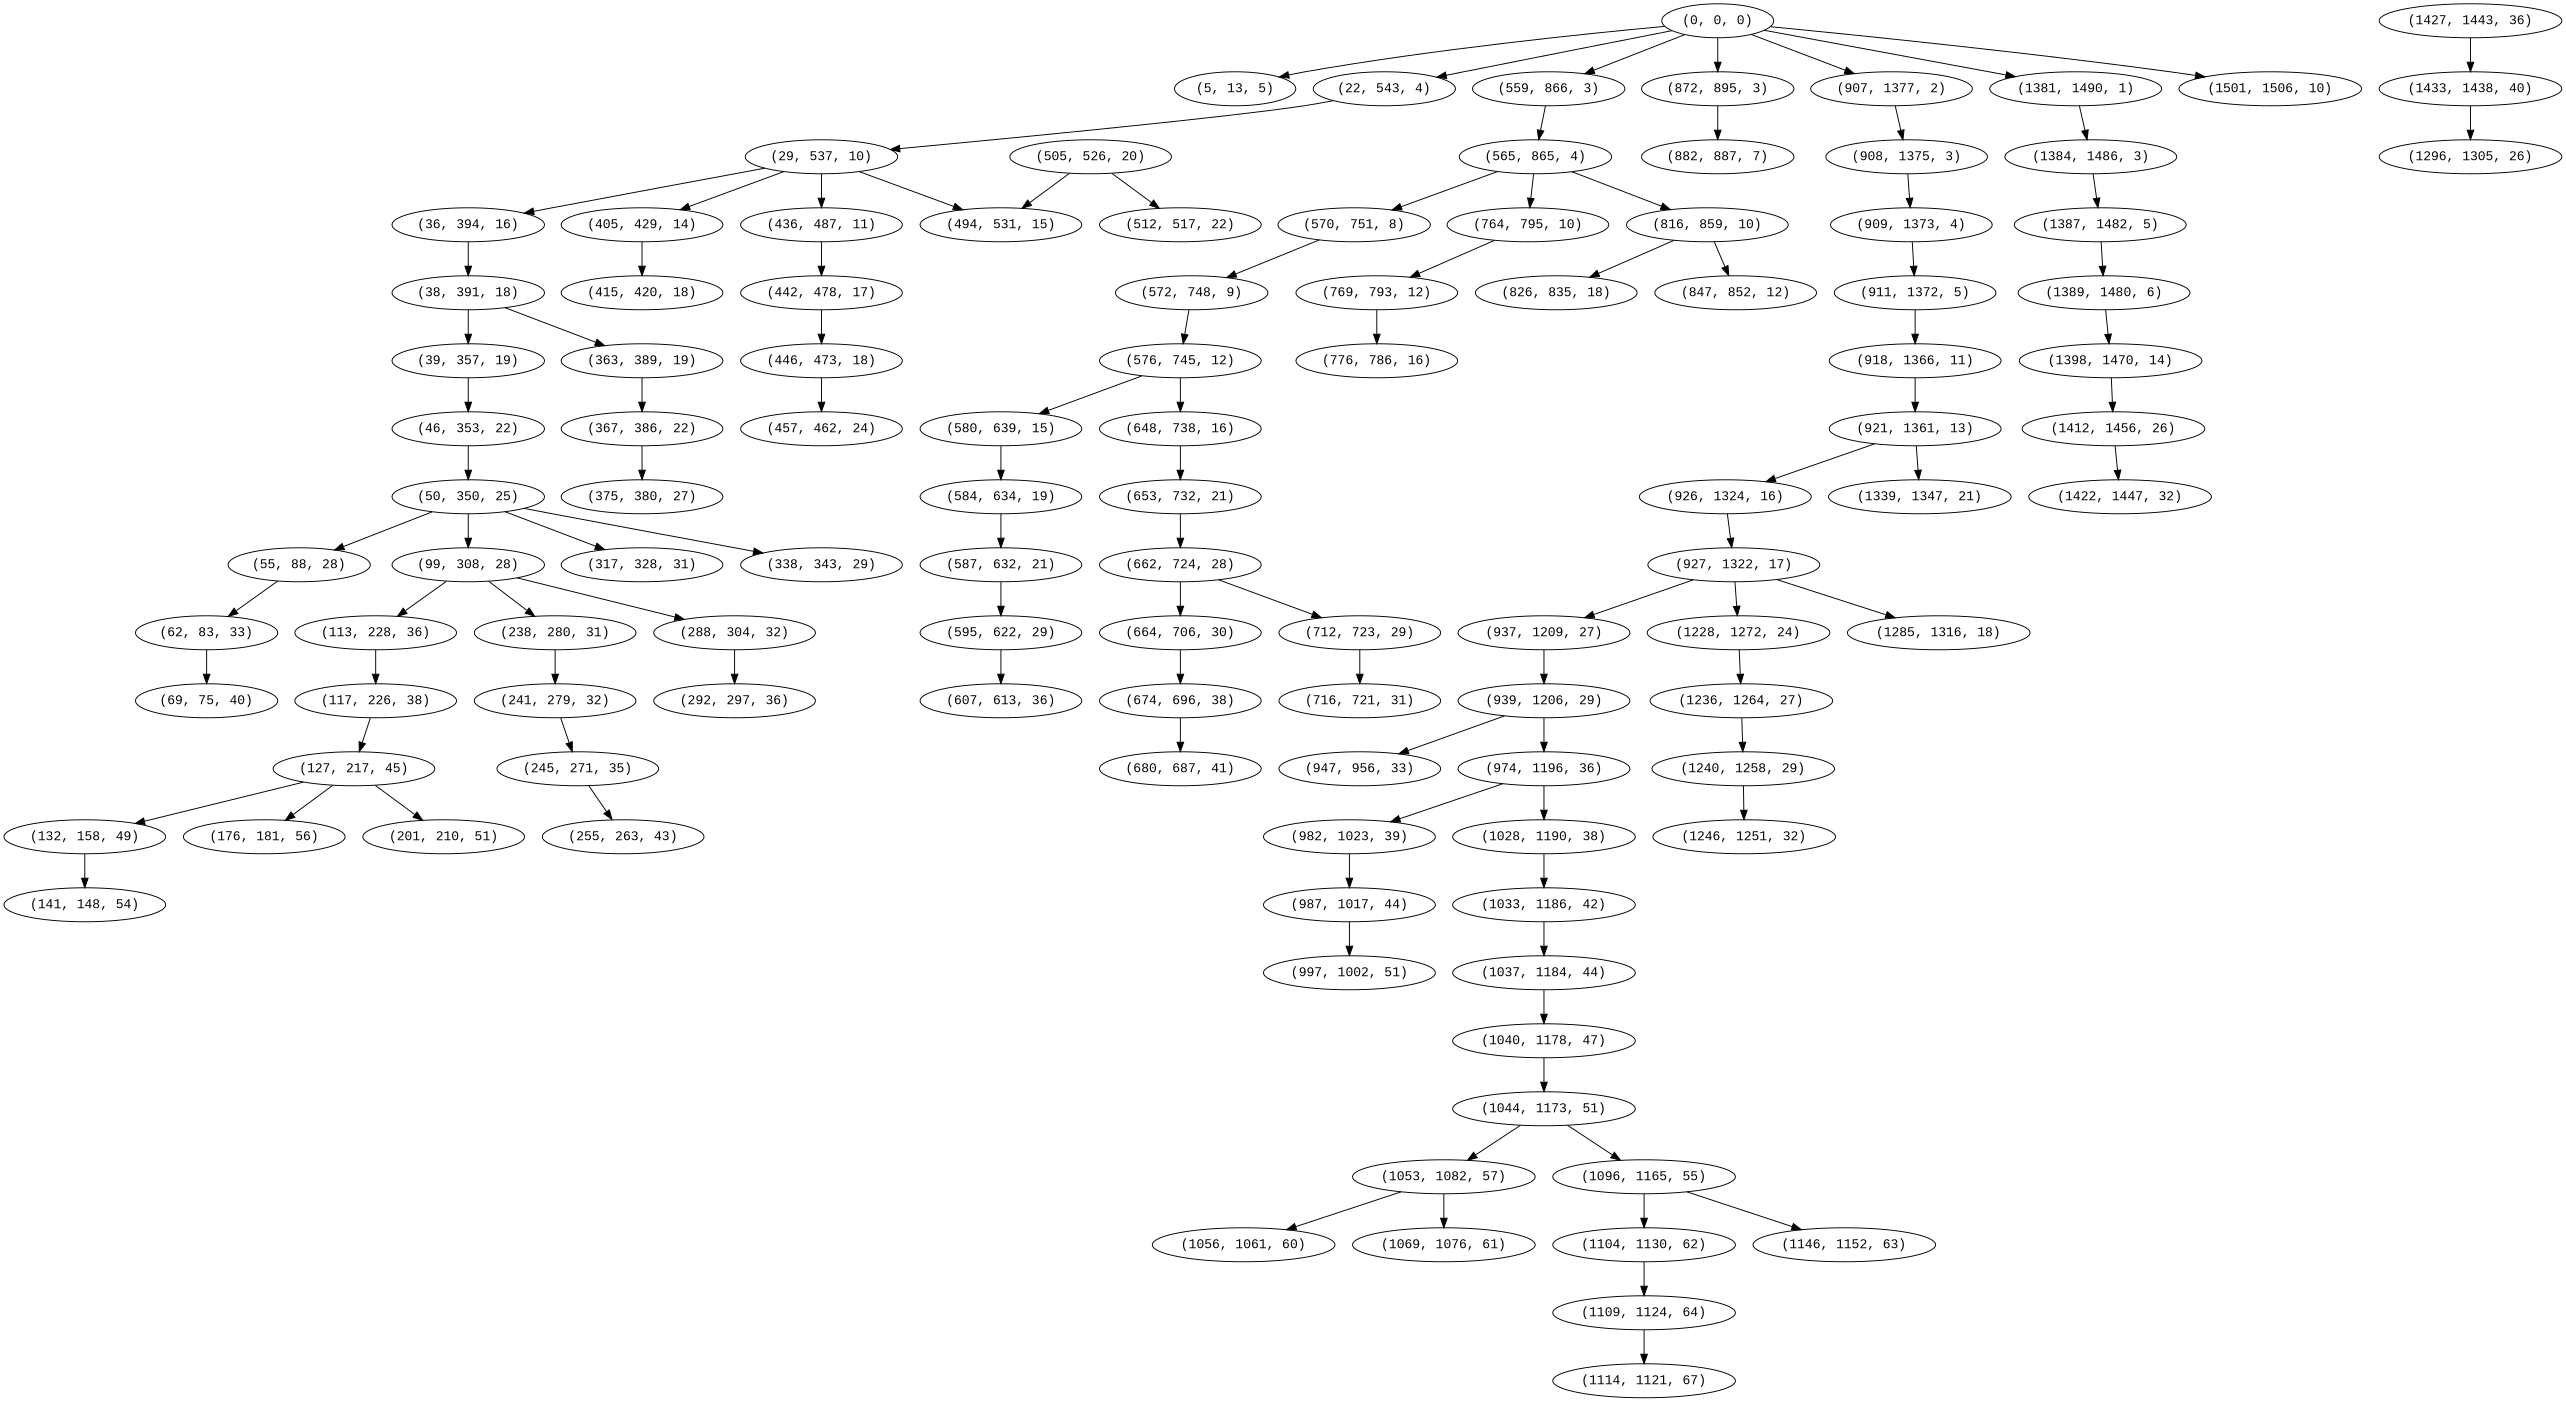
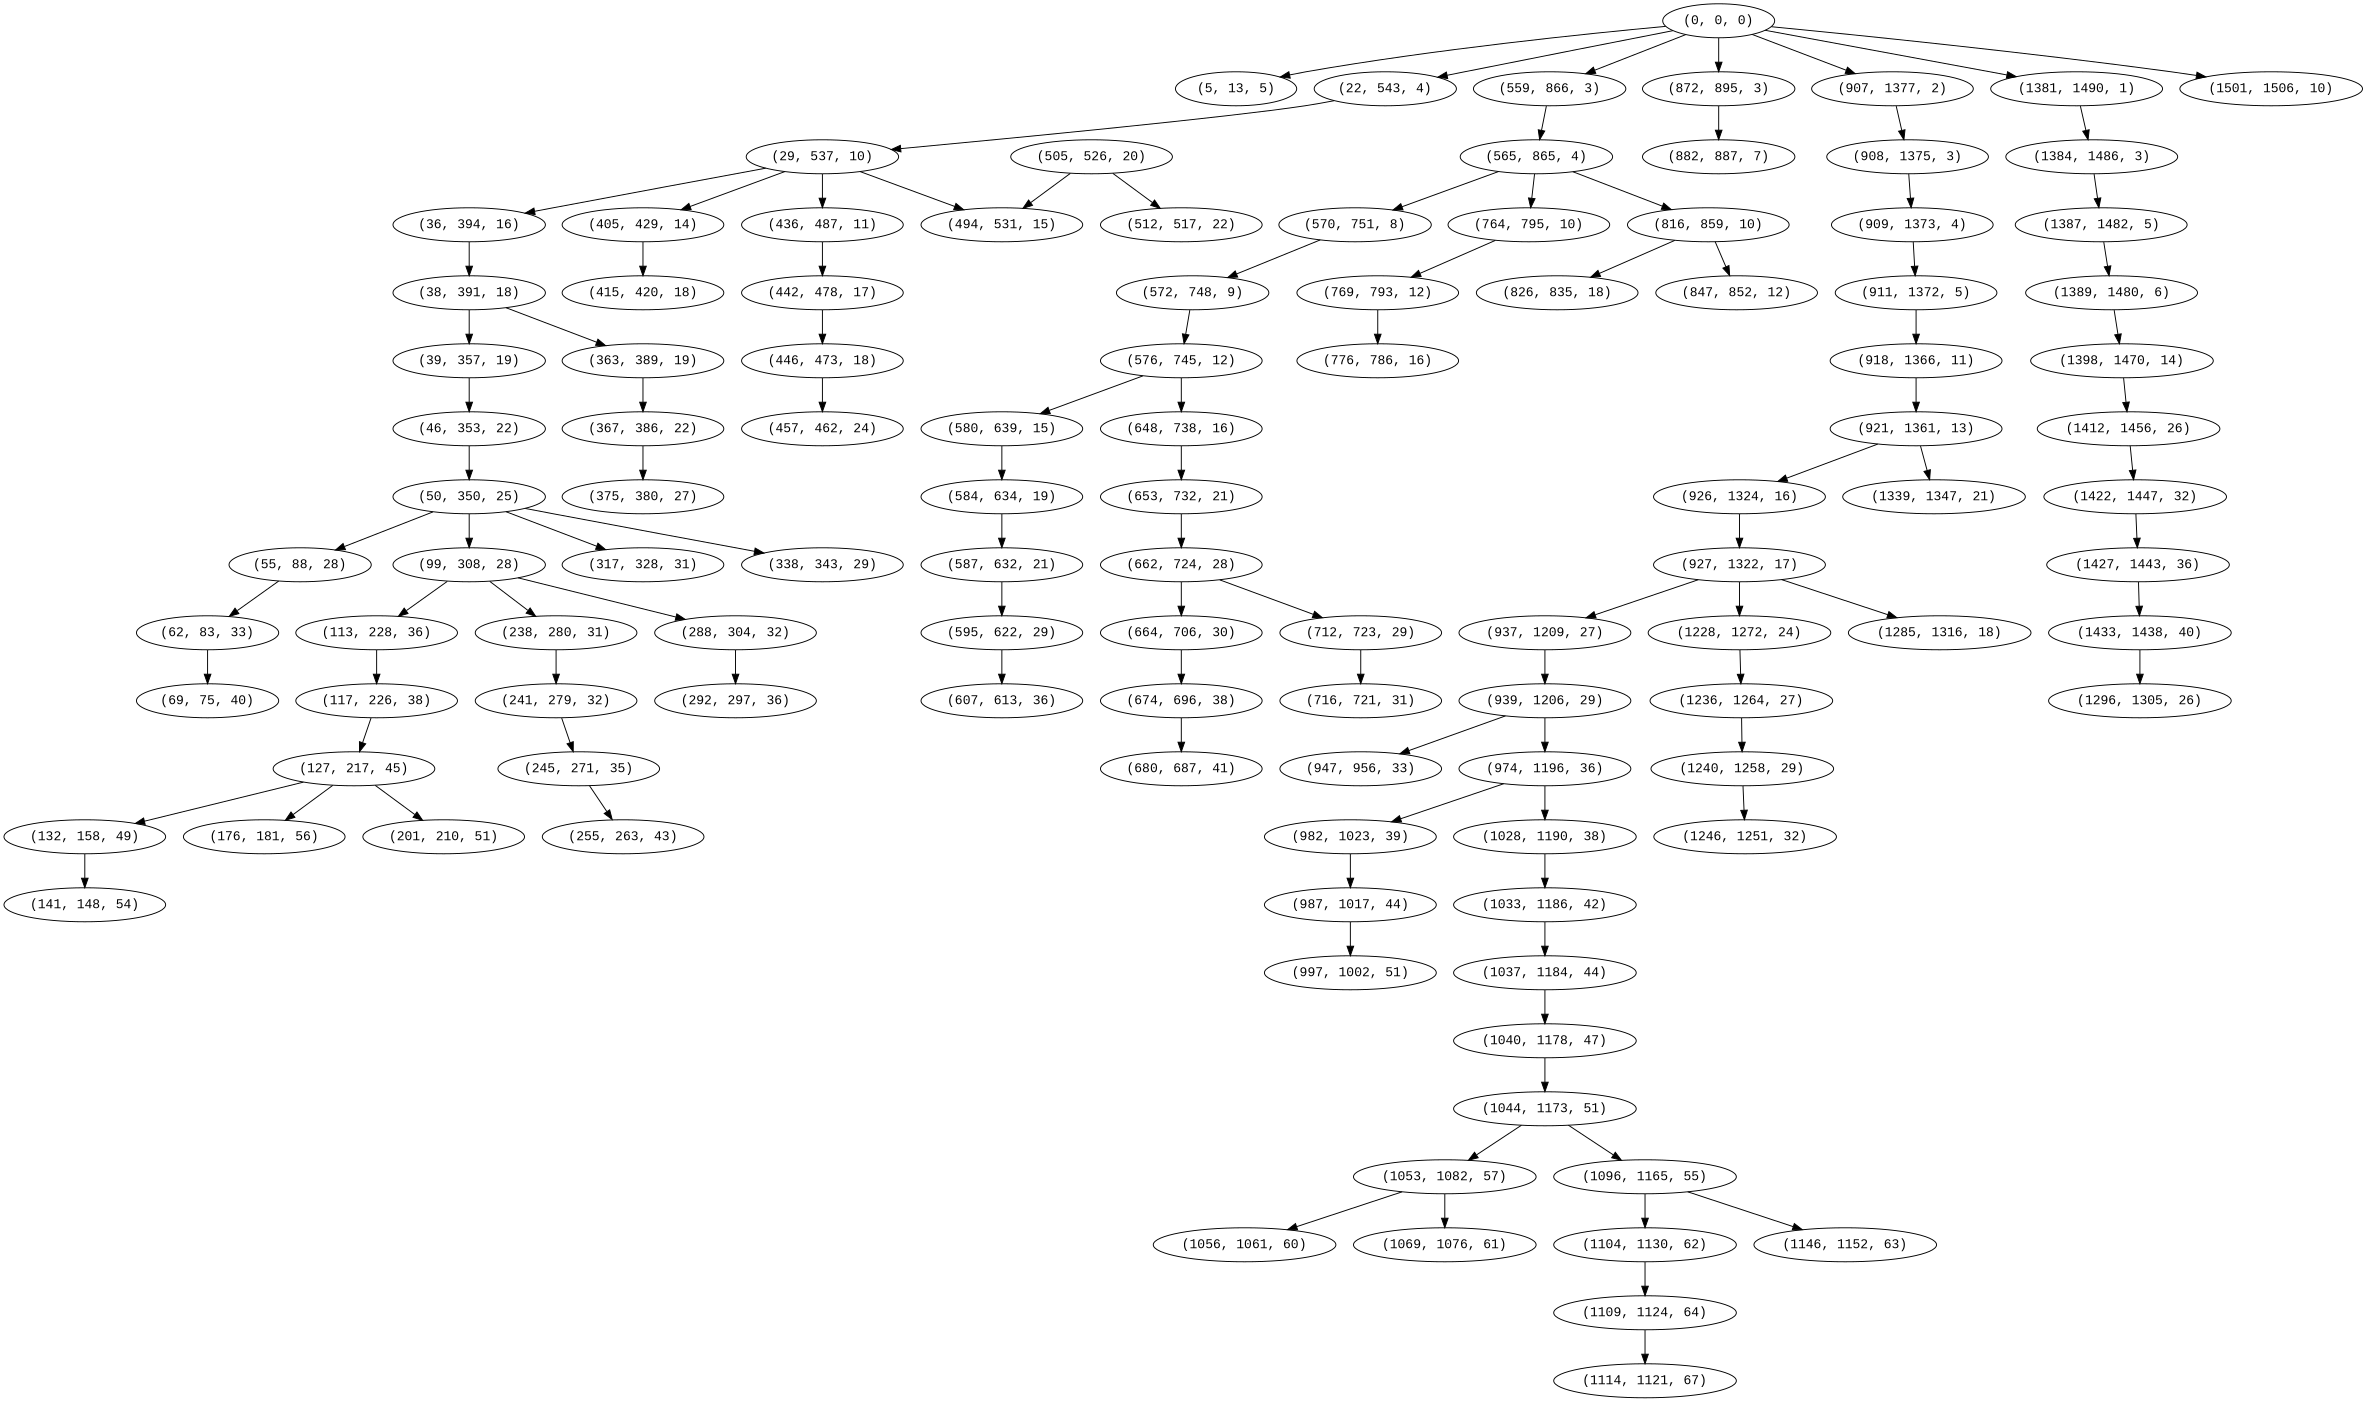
edge "(1422, 1447, 32)" -> "(1427, 1443, 36)": added
